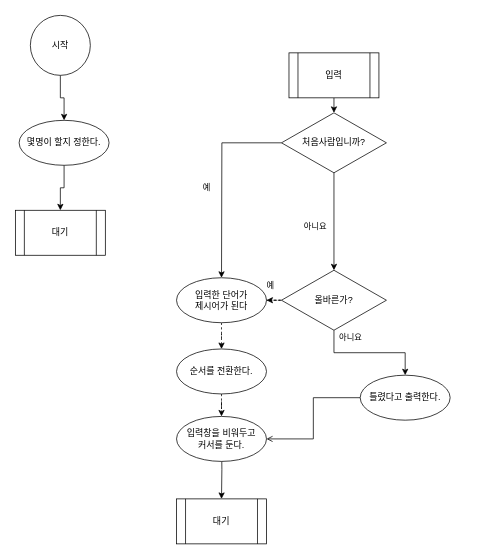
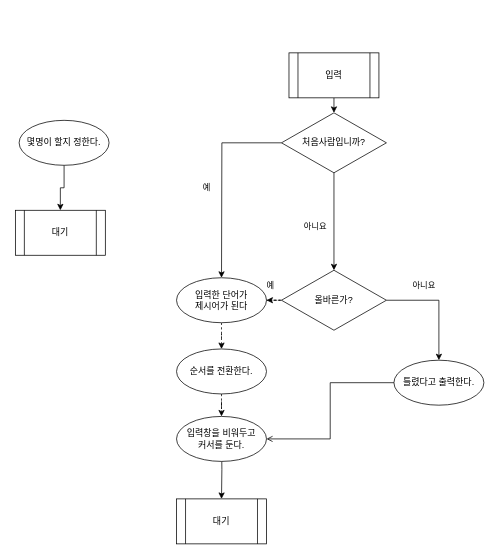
node "시작": removed
edge "시작" -> "몇명이 할지 정한다.": removed
node "틀렸다고 출력한다.": moved (405, 398) -> (439, 383)
